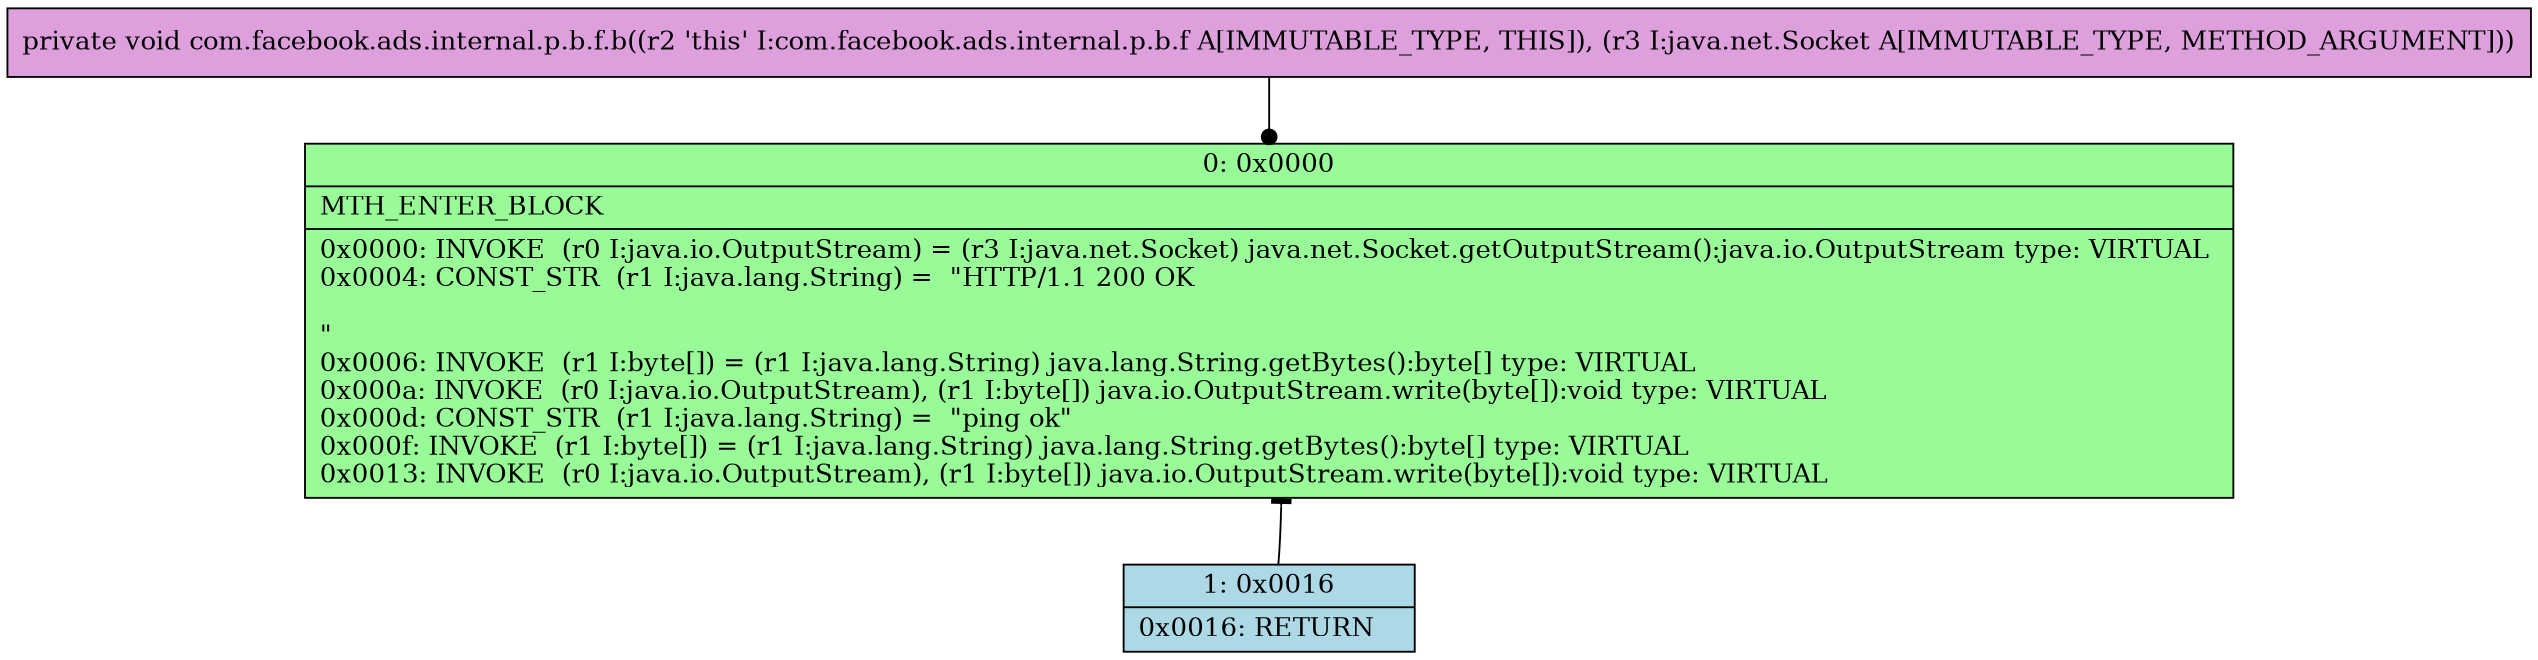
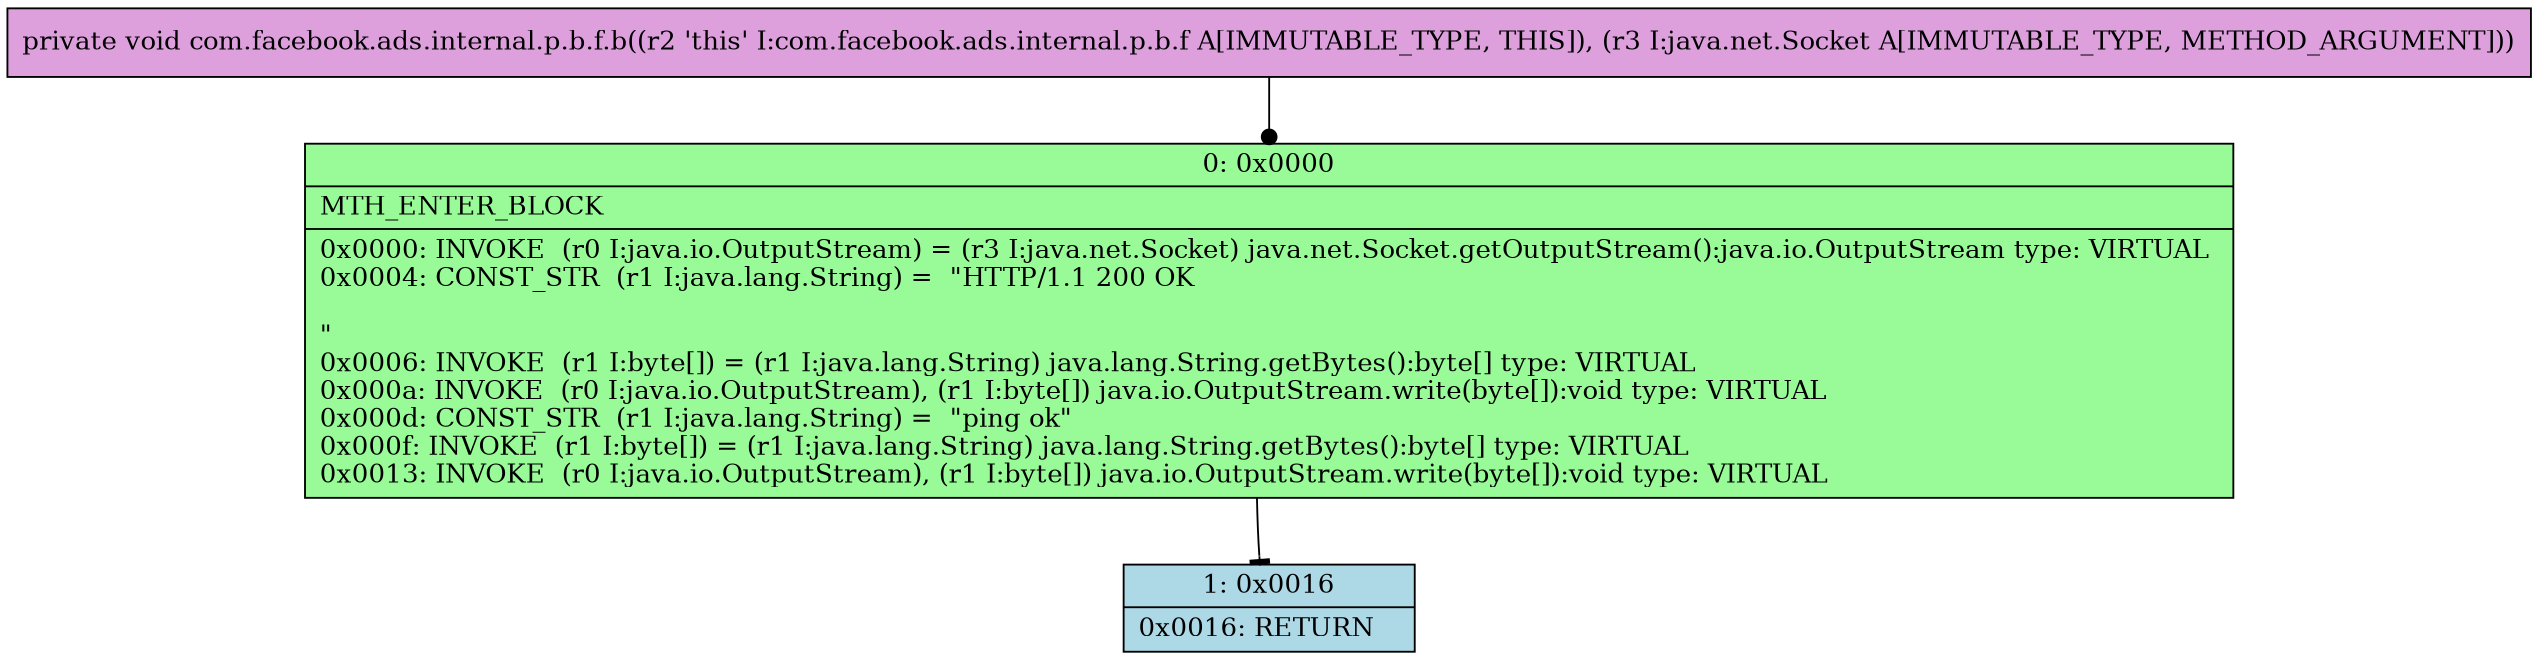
edge "1: 0x0016" -> "0: 0x0000": reversed
